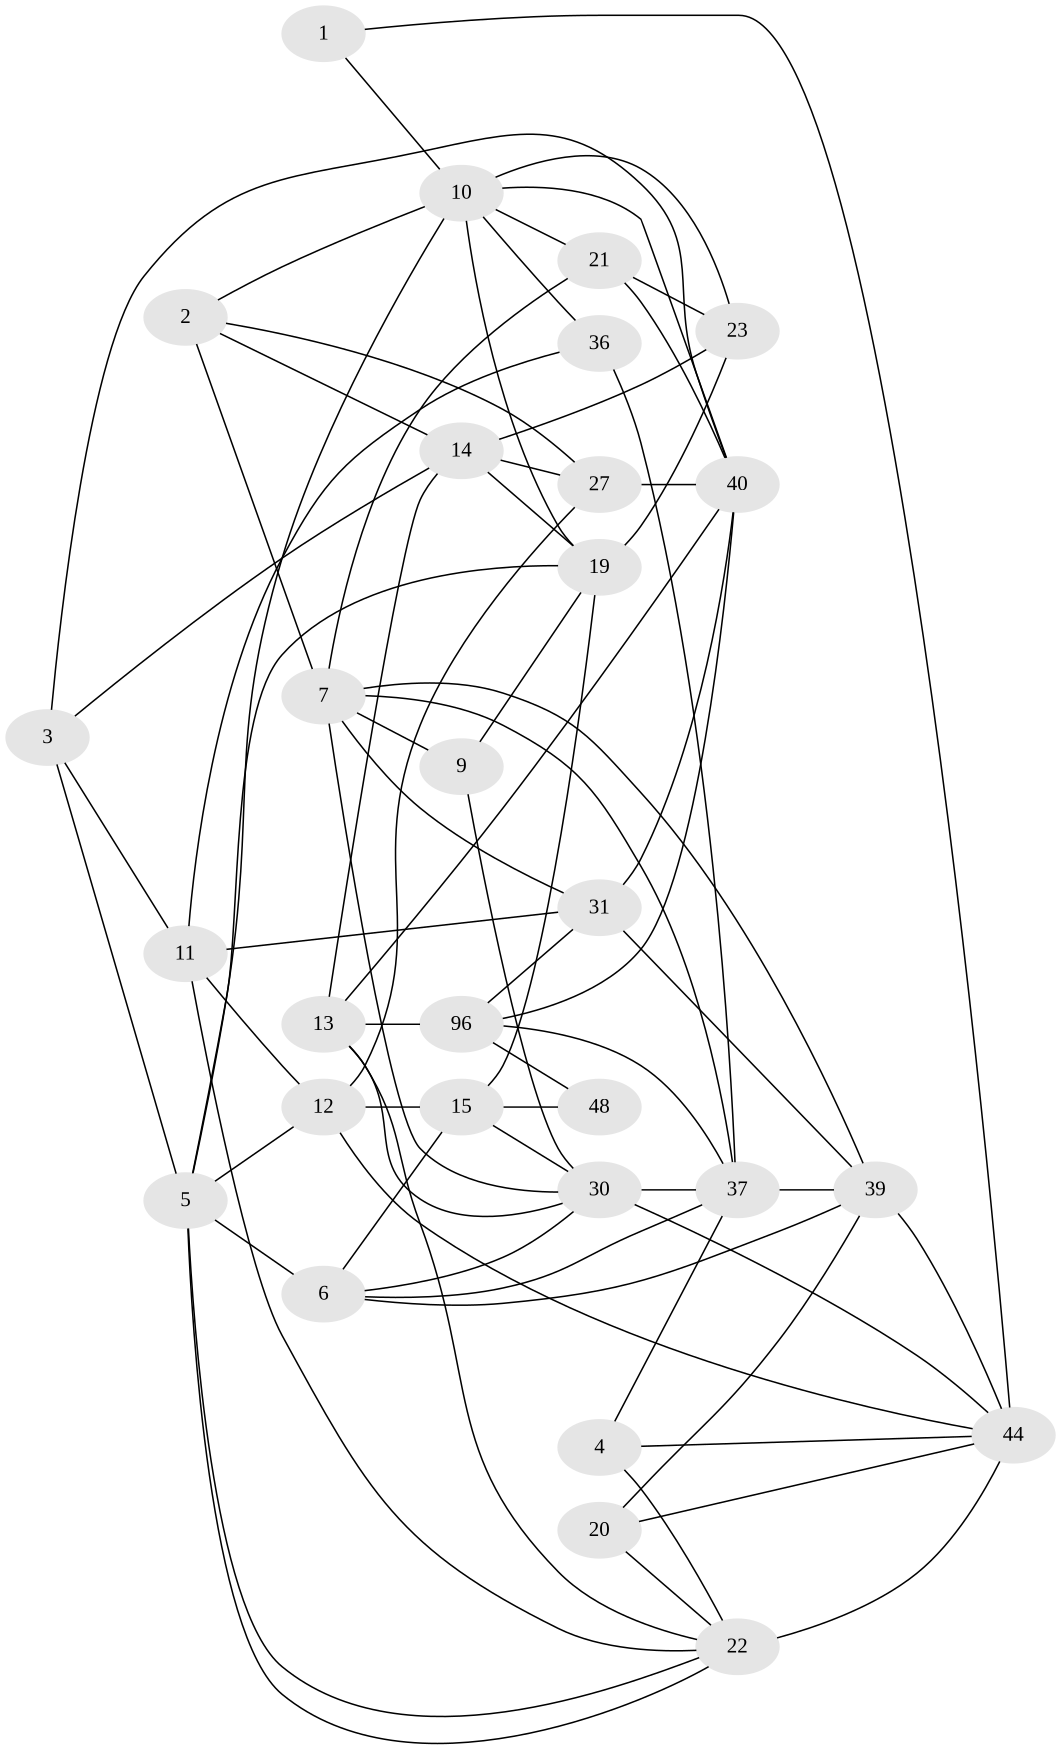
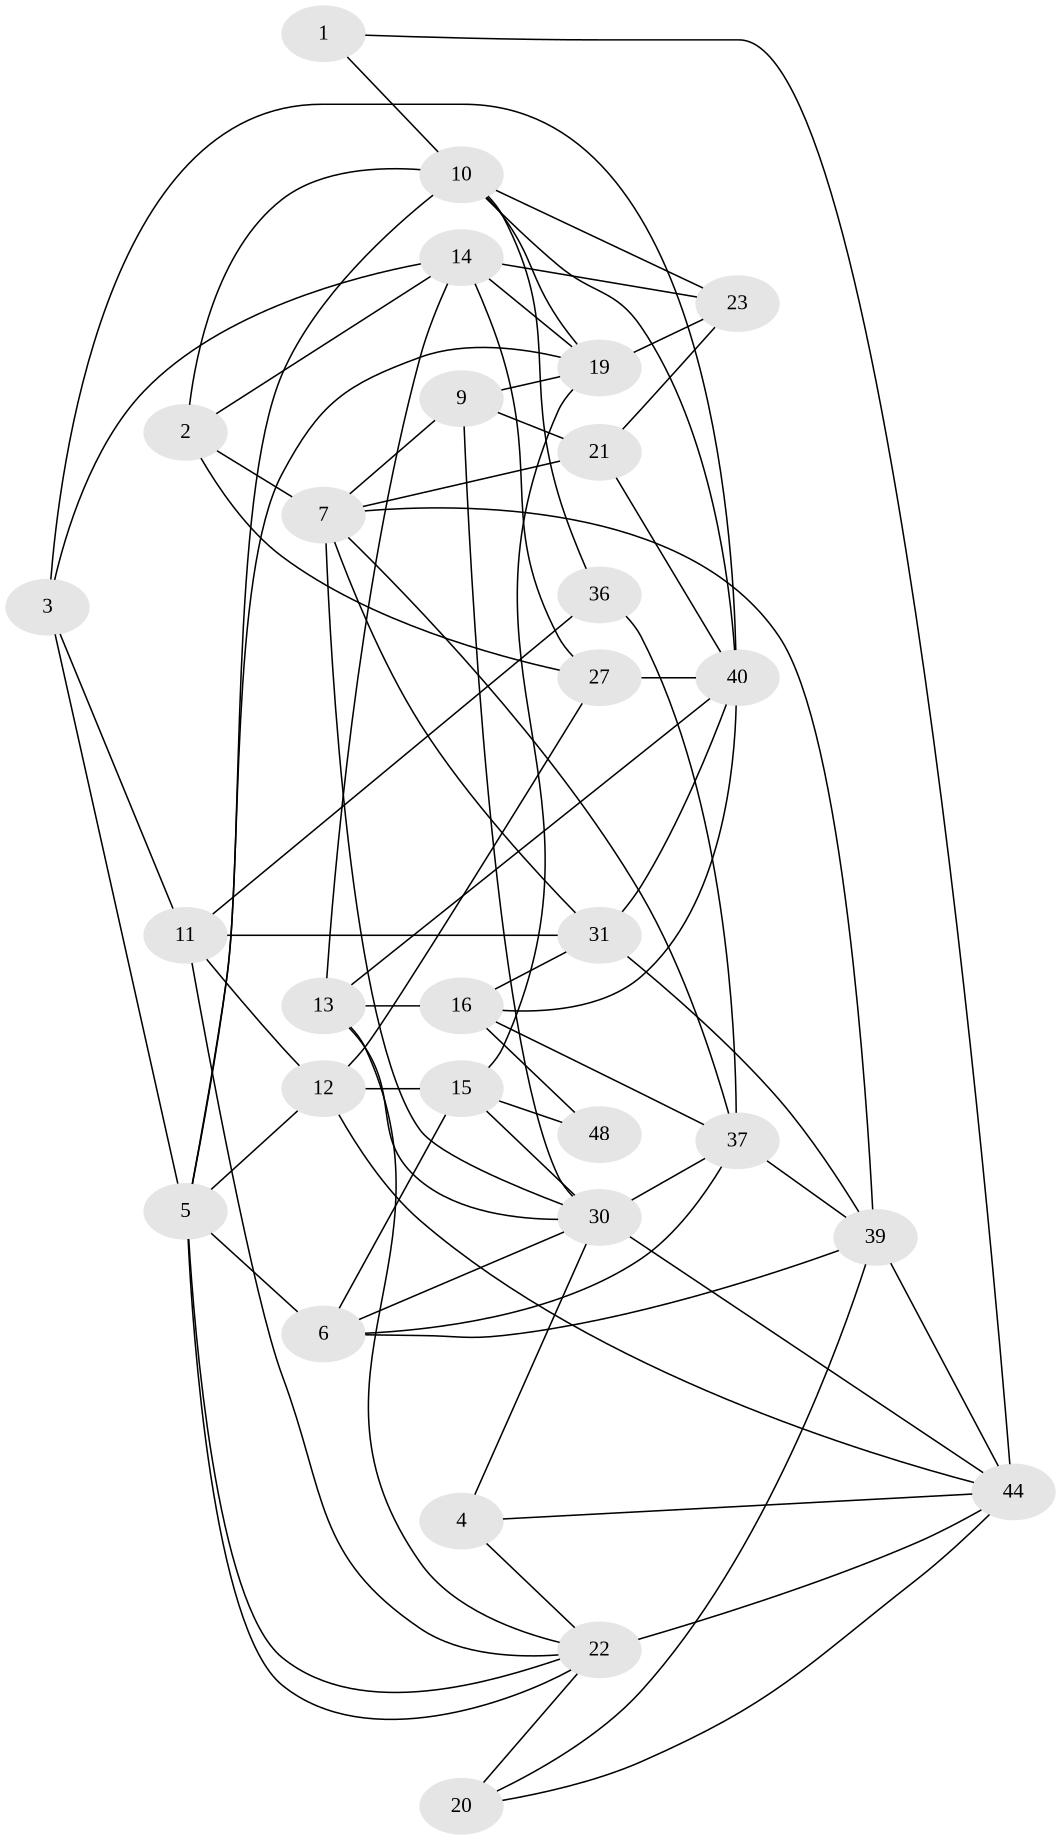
edge "10" -- "21": now "9" -- "21"
node "96": label "96" -> "16"
edge "37" -- "4": now "30" -- "4"
